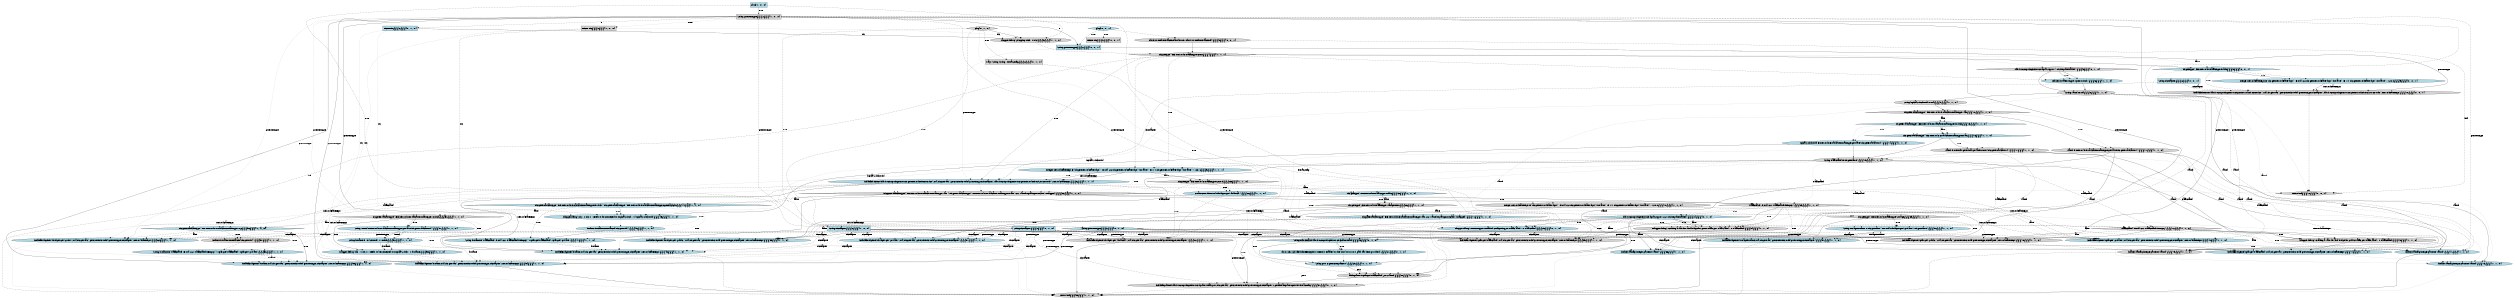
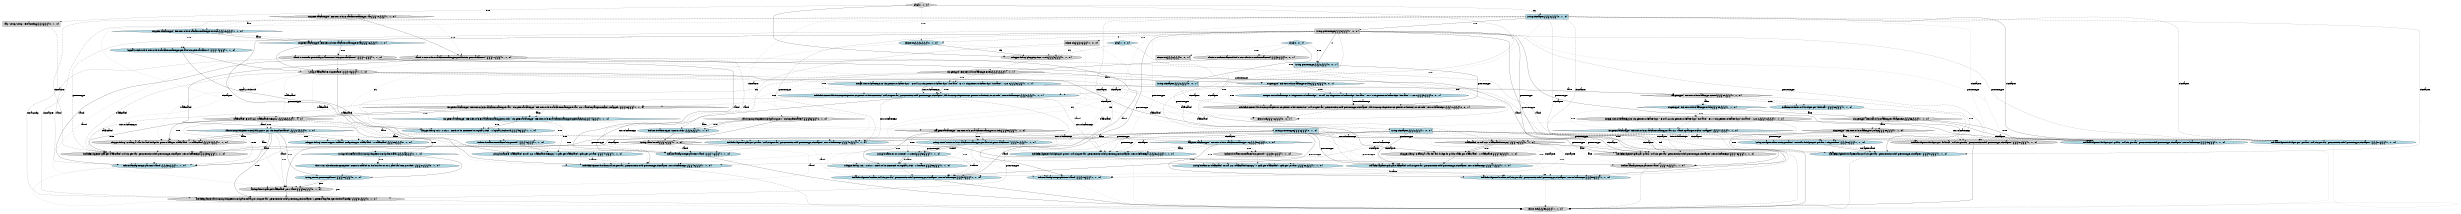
node "plug['1', '0', '0']": shape box -> diamond
edge "plug['1', '0', '0']" -> "String guestOsType@@@2@@@['1', '0', '0']": now "String nicAdapter@@@2@@@['0', '1', '0']" -> "String guestOsType@@@2@@@['1', '0', '0']"
node "NicTO nic@@@2@@@['0', '1', '0']": shape box -> ellipse
edge "plug['0', '0', '1']" -> "String nicAdapter@@@2@@@['0', '0', '1']": added, label "true"
node "String vlanId = null@@@8@@@['1', '1', '0']": shape ellipse -> diamond
node "String logicalSwitchUuid = null@@@9@@@['1', '1', '0']": removed
edge "plug['0', '1', '0']" -> "String nicAdapter@@@2@@@['0', '1', '0']": label "true" -> "nic"
edge "plug['0', '1', '0']" -> "String port = getNextDpdkPort()@@@29@@@['0', '1', '0']": now "plug['0', '1', '0']" -> "NicTO nic@@@2@@@['0', '1', '0']"
node "return intf@@@12@@@['0', '0', '1']": shape diamond -> ellipse
node "String guestOsType@@@2@@@['0', '1', '0']": shape diamond -> box
